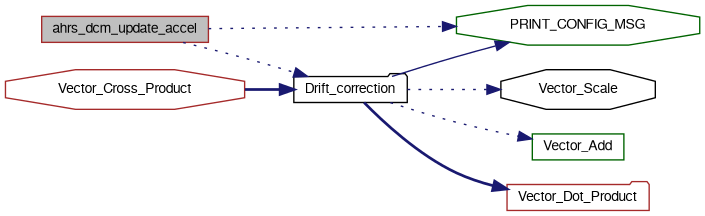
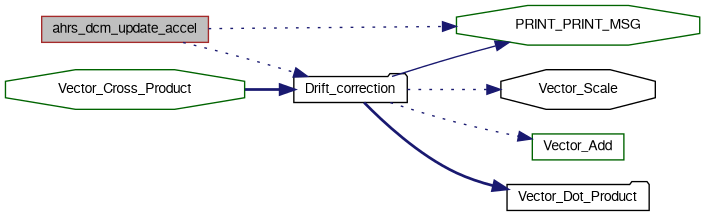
node "PRINT_CONFIG_MSG": label "PRINT_CONFIG_MSG" -> "PRINT_PRINT_MSG"
node "Vector_Cross_Product": color brown -> darkgreen
node "Vector_Dot_Product": color brown -> black
